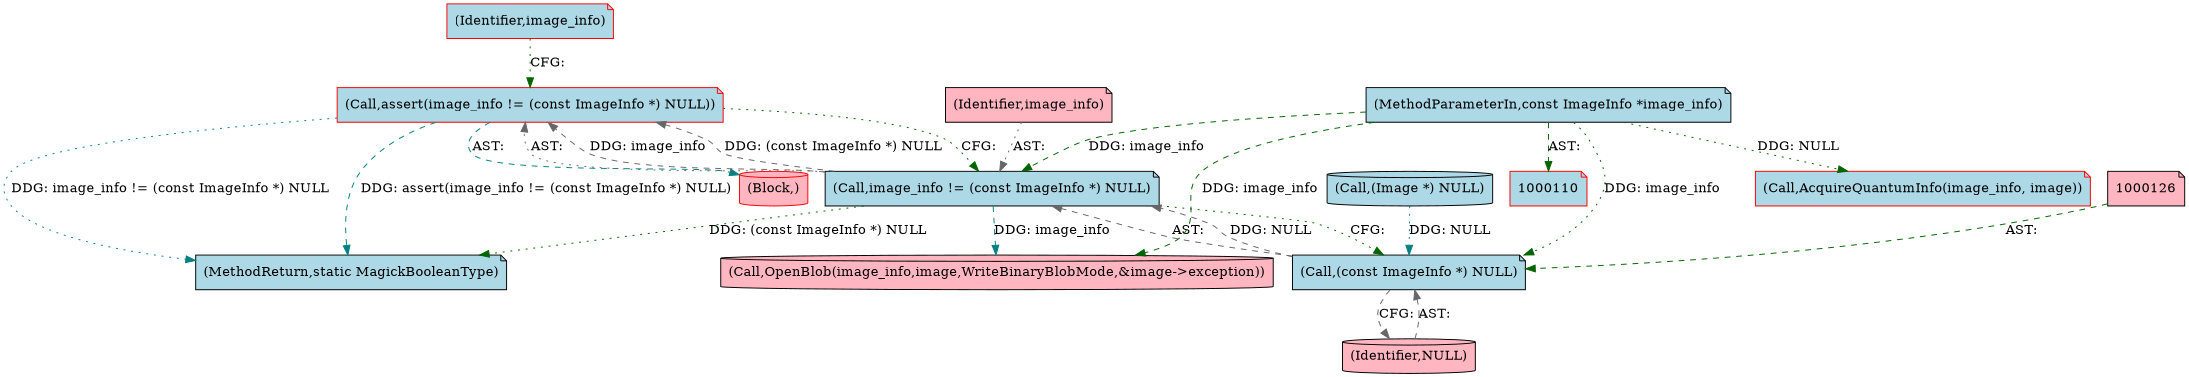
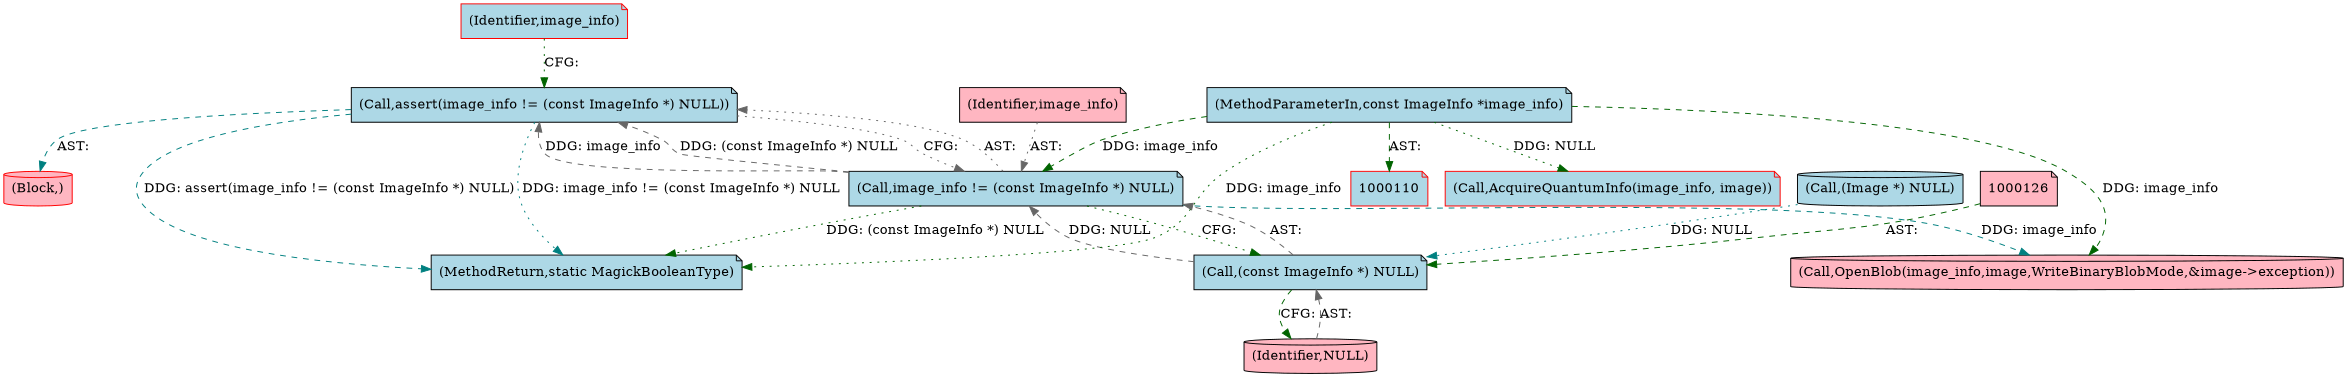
node "(Call,assert(image_info != (const ImageInfo *) NULL))": color red -> black
edge "(Call,assert(image_info != (const ImageInfo *) NULL))" -> "(Call,image_info != (const ImageInfo *) NULL)": color darkgreen -> gray40
edge "(MethodParameterIn,const ImageInfo *image_info)" -> "(Call,(const ImageInfo *) NULL)": now "(MethodParameterIn,const ImageInfo *image_info)" -> "(MethodReturn,static MagickBooleanType)"
edge "(Call,(const ImageInfo *) NULL)" -> "(Identifier,NULL)": color gray40 -> darkgreen
